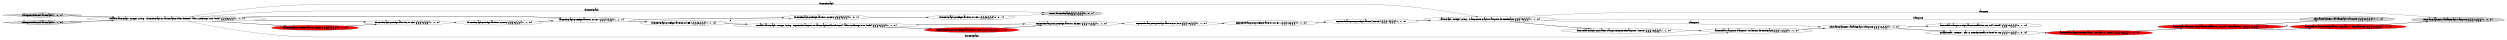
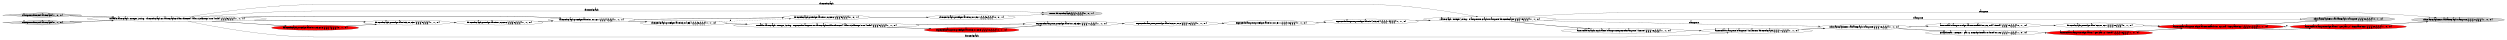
node "directedGraph.putEdgeValue(N2,N1,E21)@@@20@@@['0', '1', '0']": added
